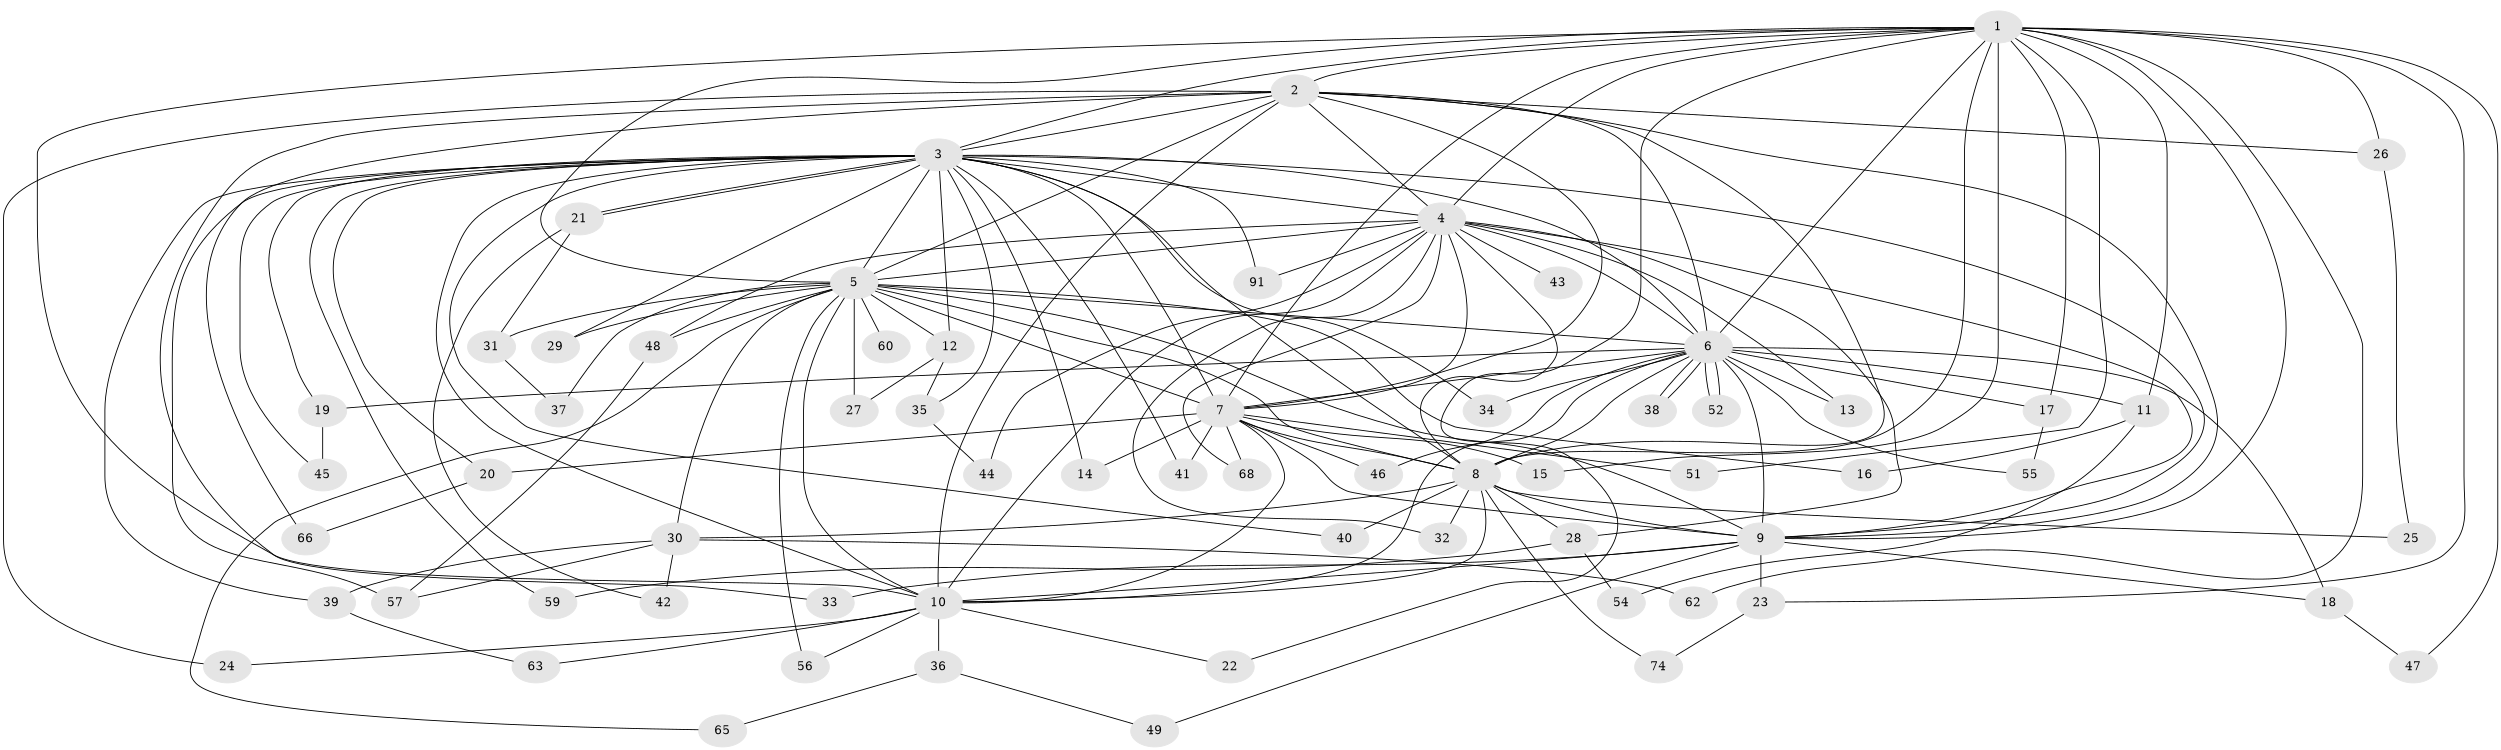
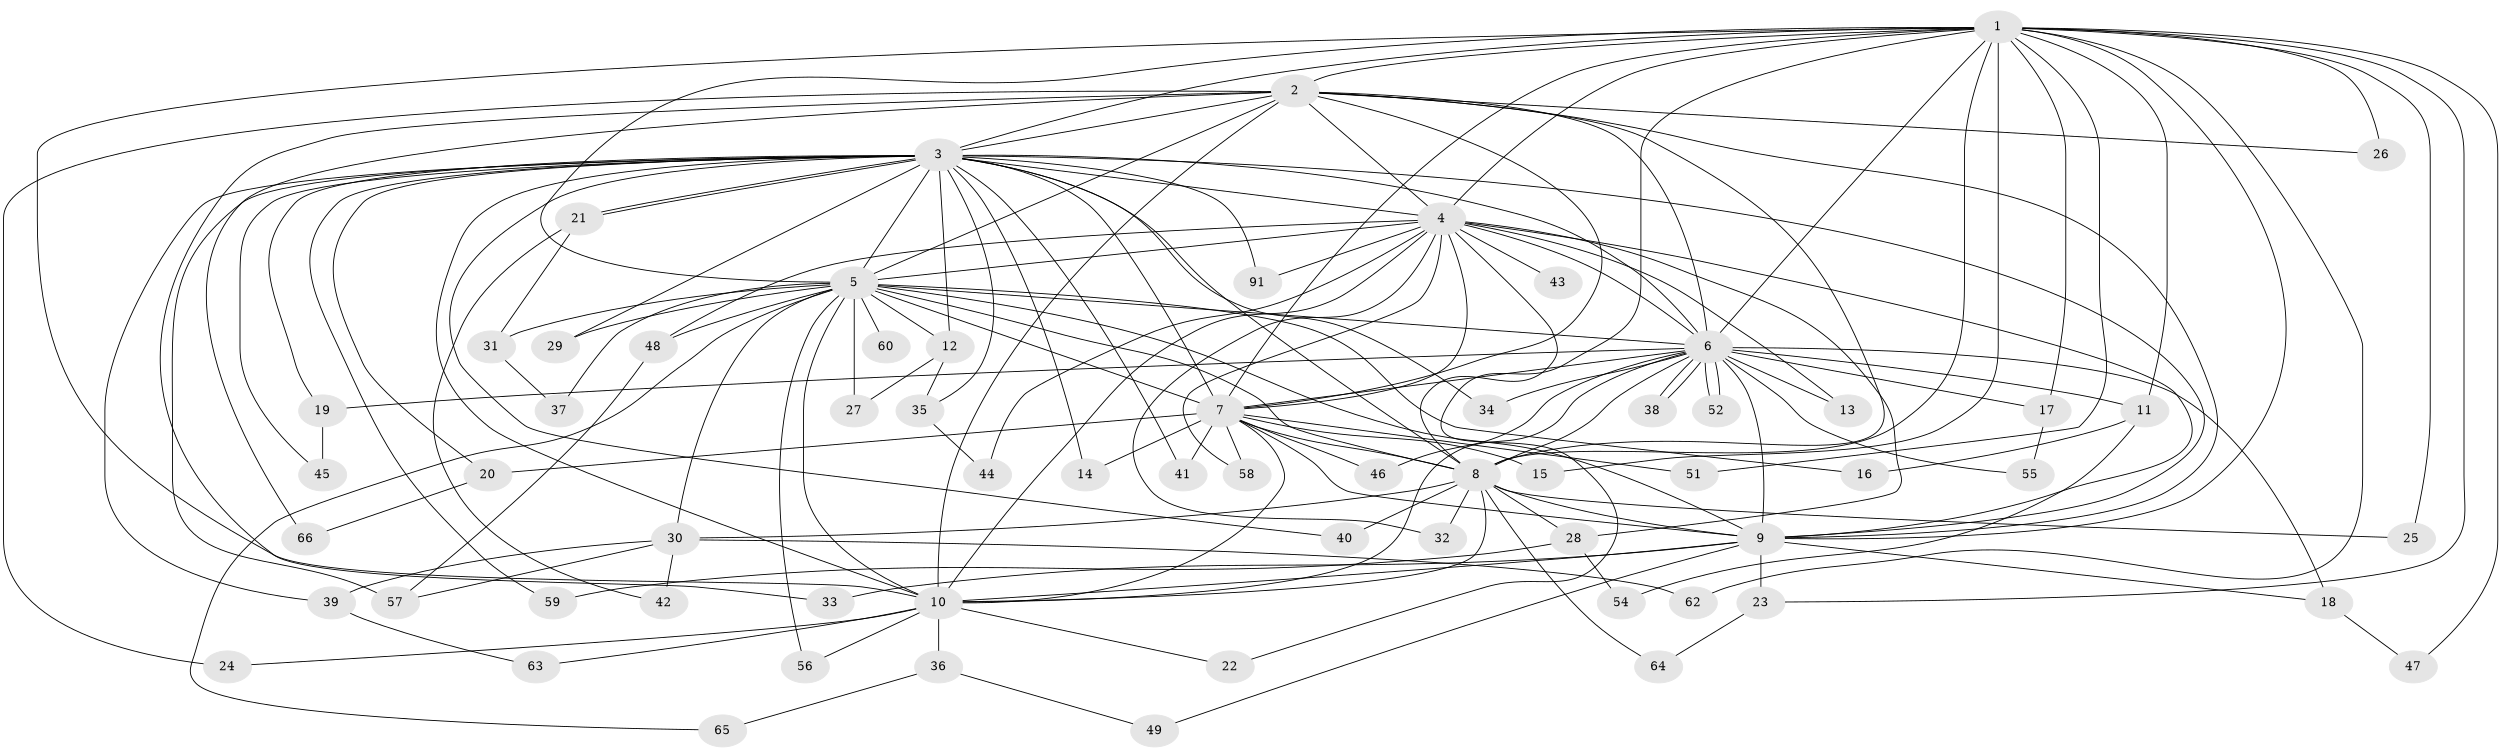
edge "26" -- "25": now "1" -- "25"
node "68": label "68" -> "58"
node "74": label "74" -> "64"
